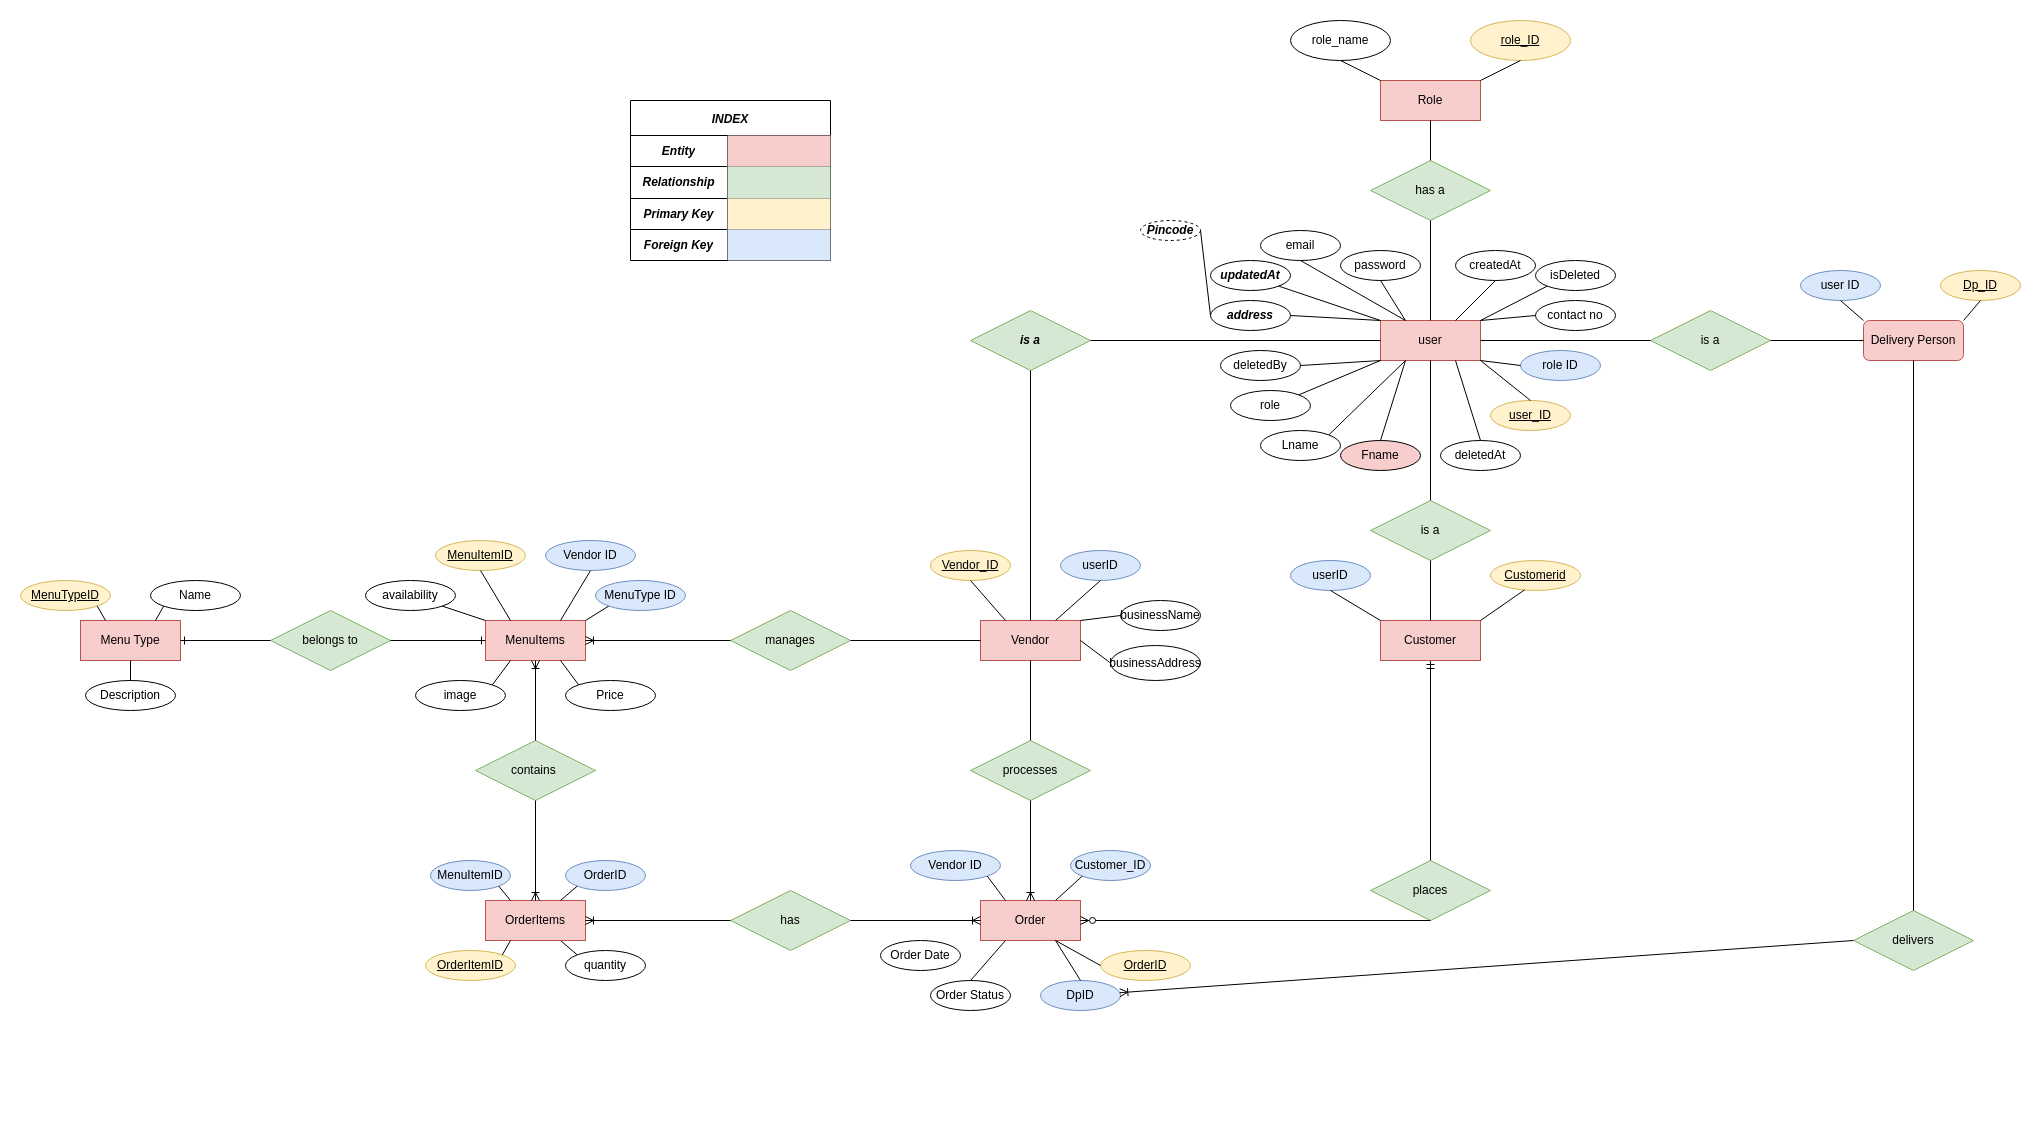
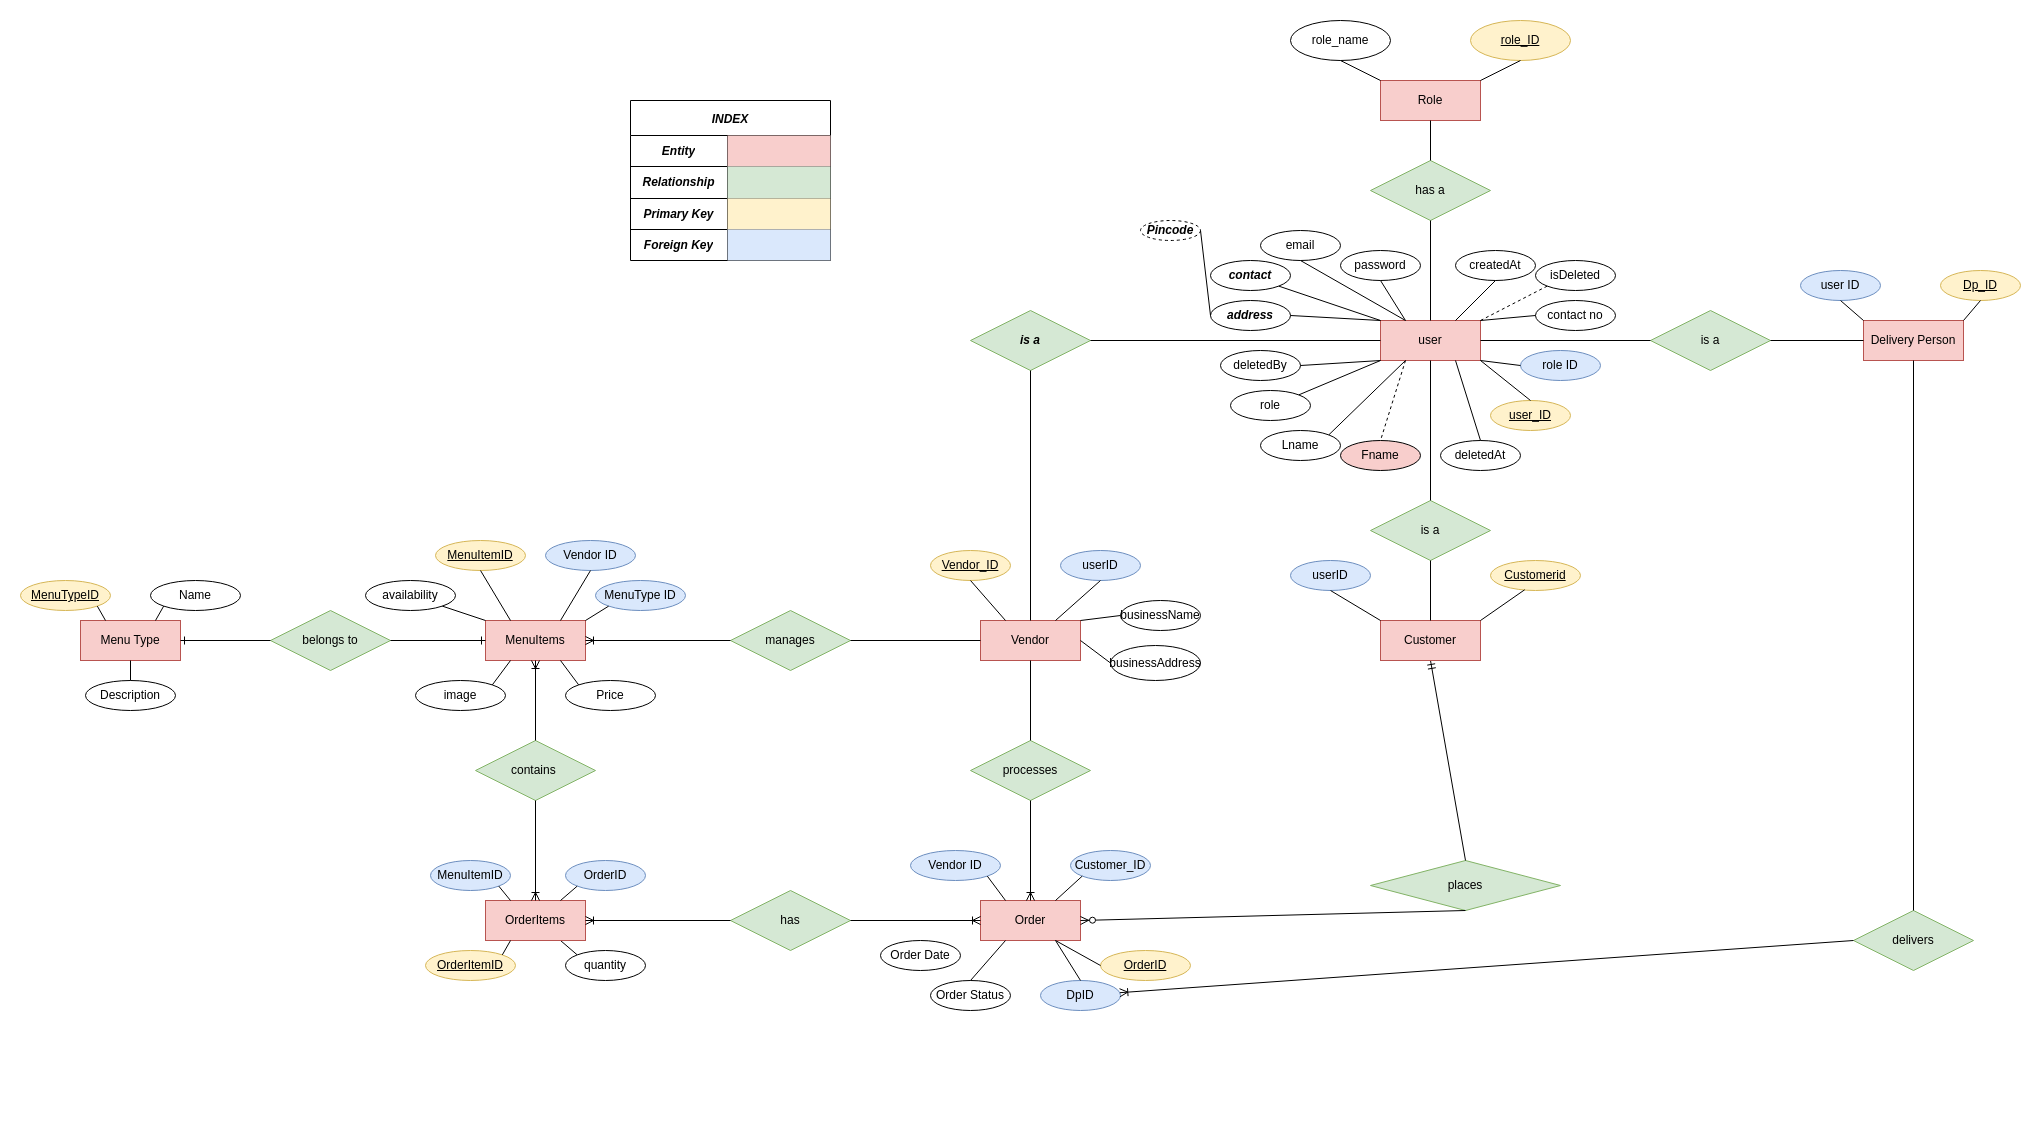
node "updatedAt": label "updatedAt" -> "contact"
edge "isDeleted" -- "user": style solid -> dashed
node "Delivery Person": shape rounded rectangle -> rectangle
edge "user" -- "Fname": style solid -> dashed
node "places": size 120x60 -> 190x50
